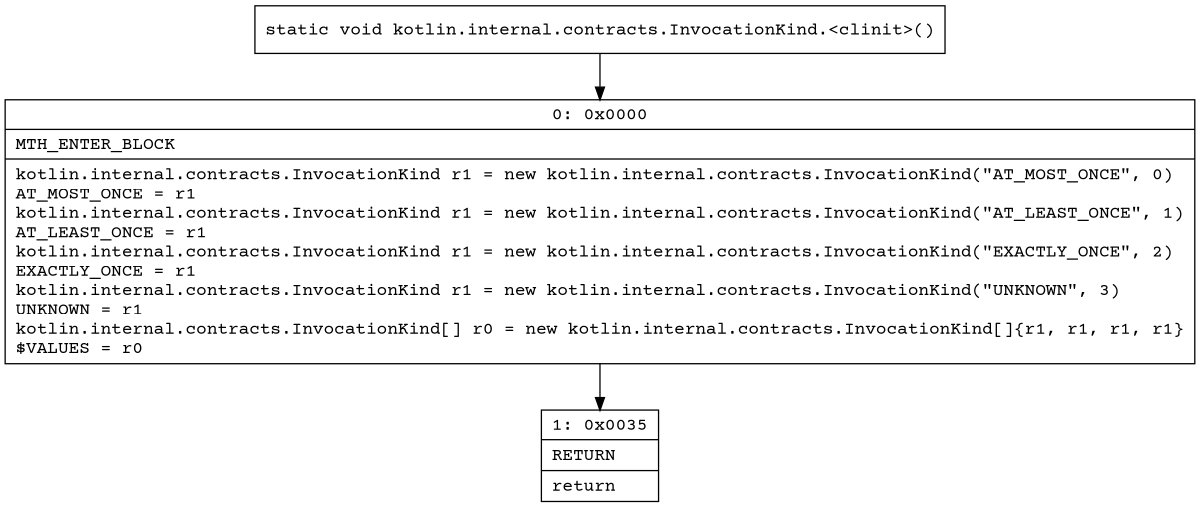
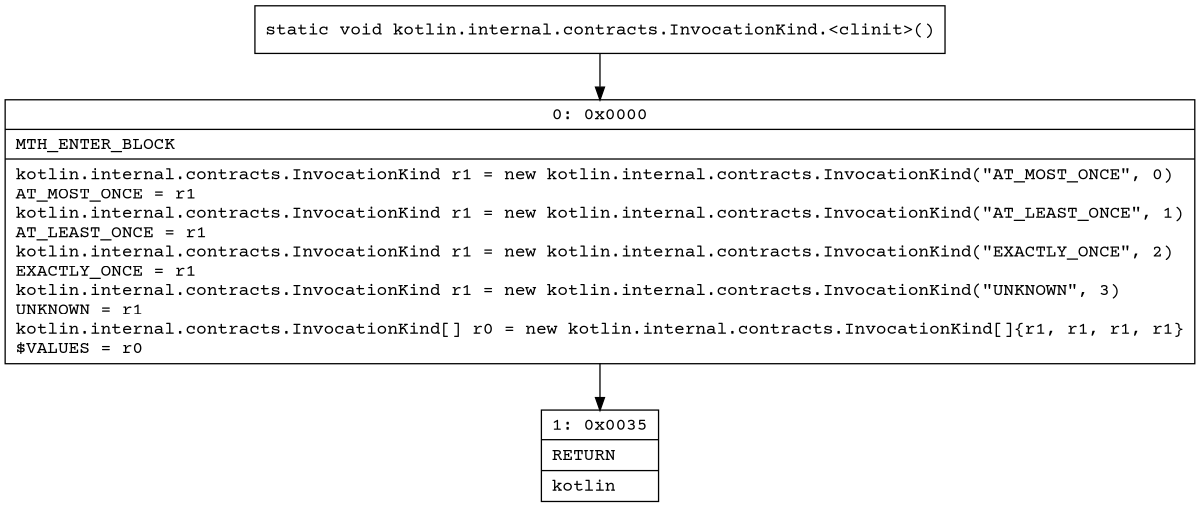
node "1: 0x0035": text "return" -> "kotlin"
